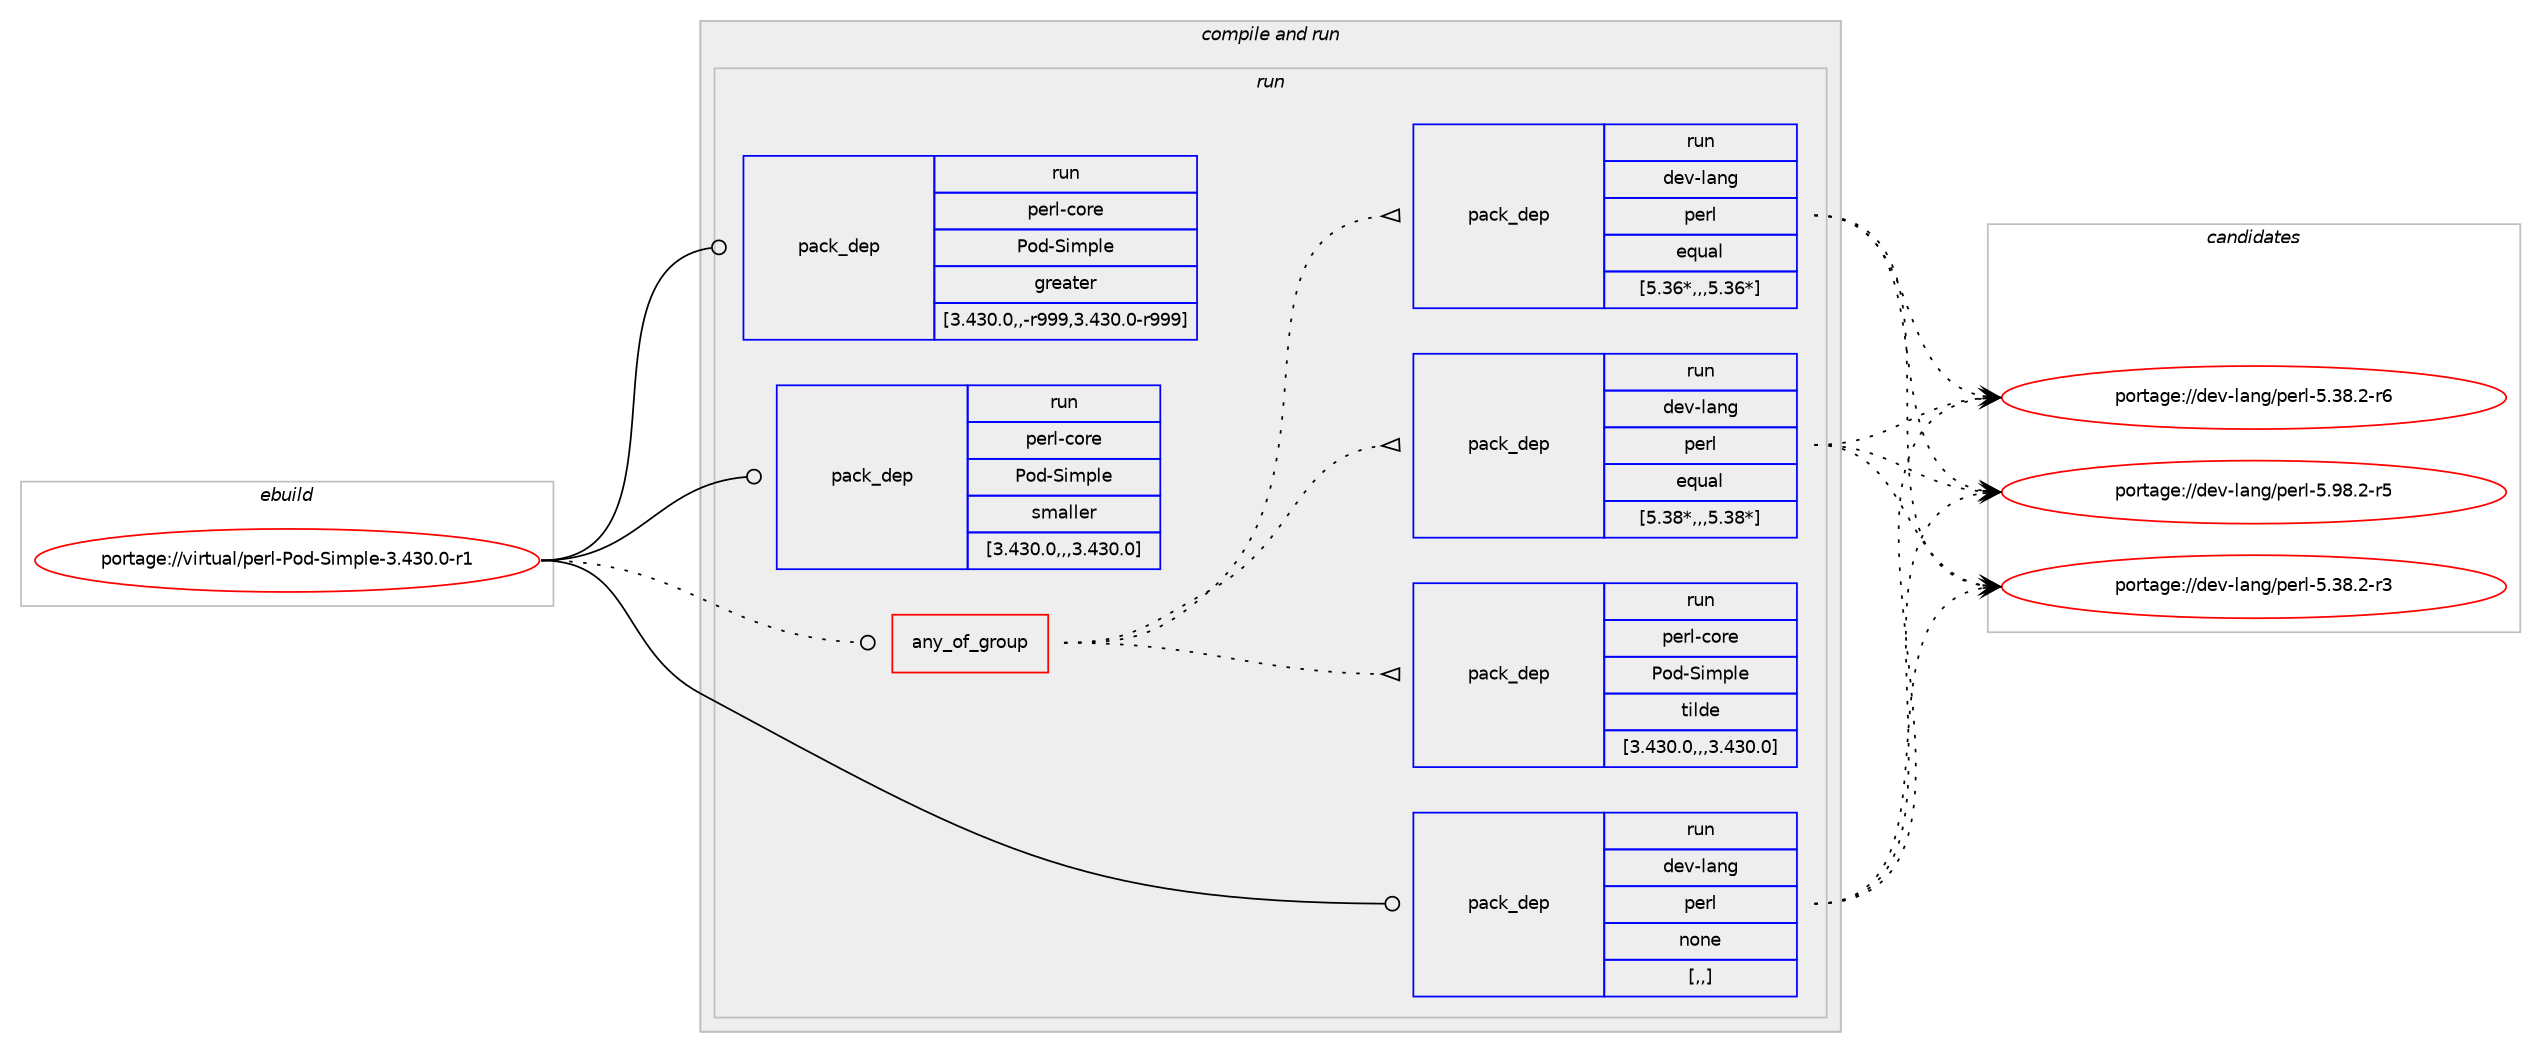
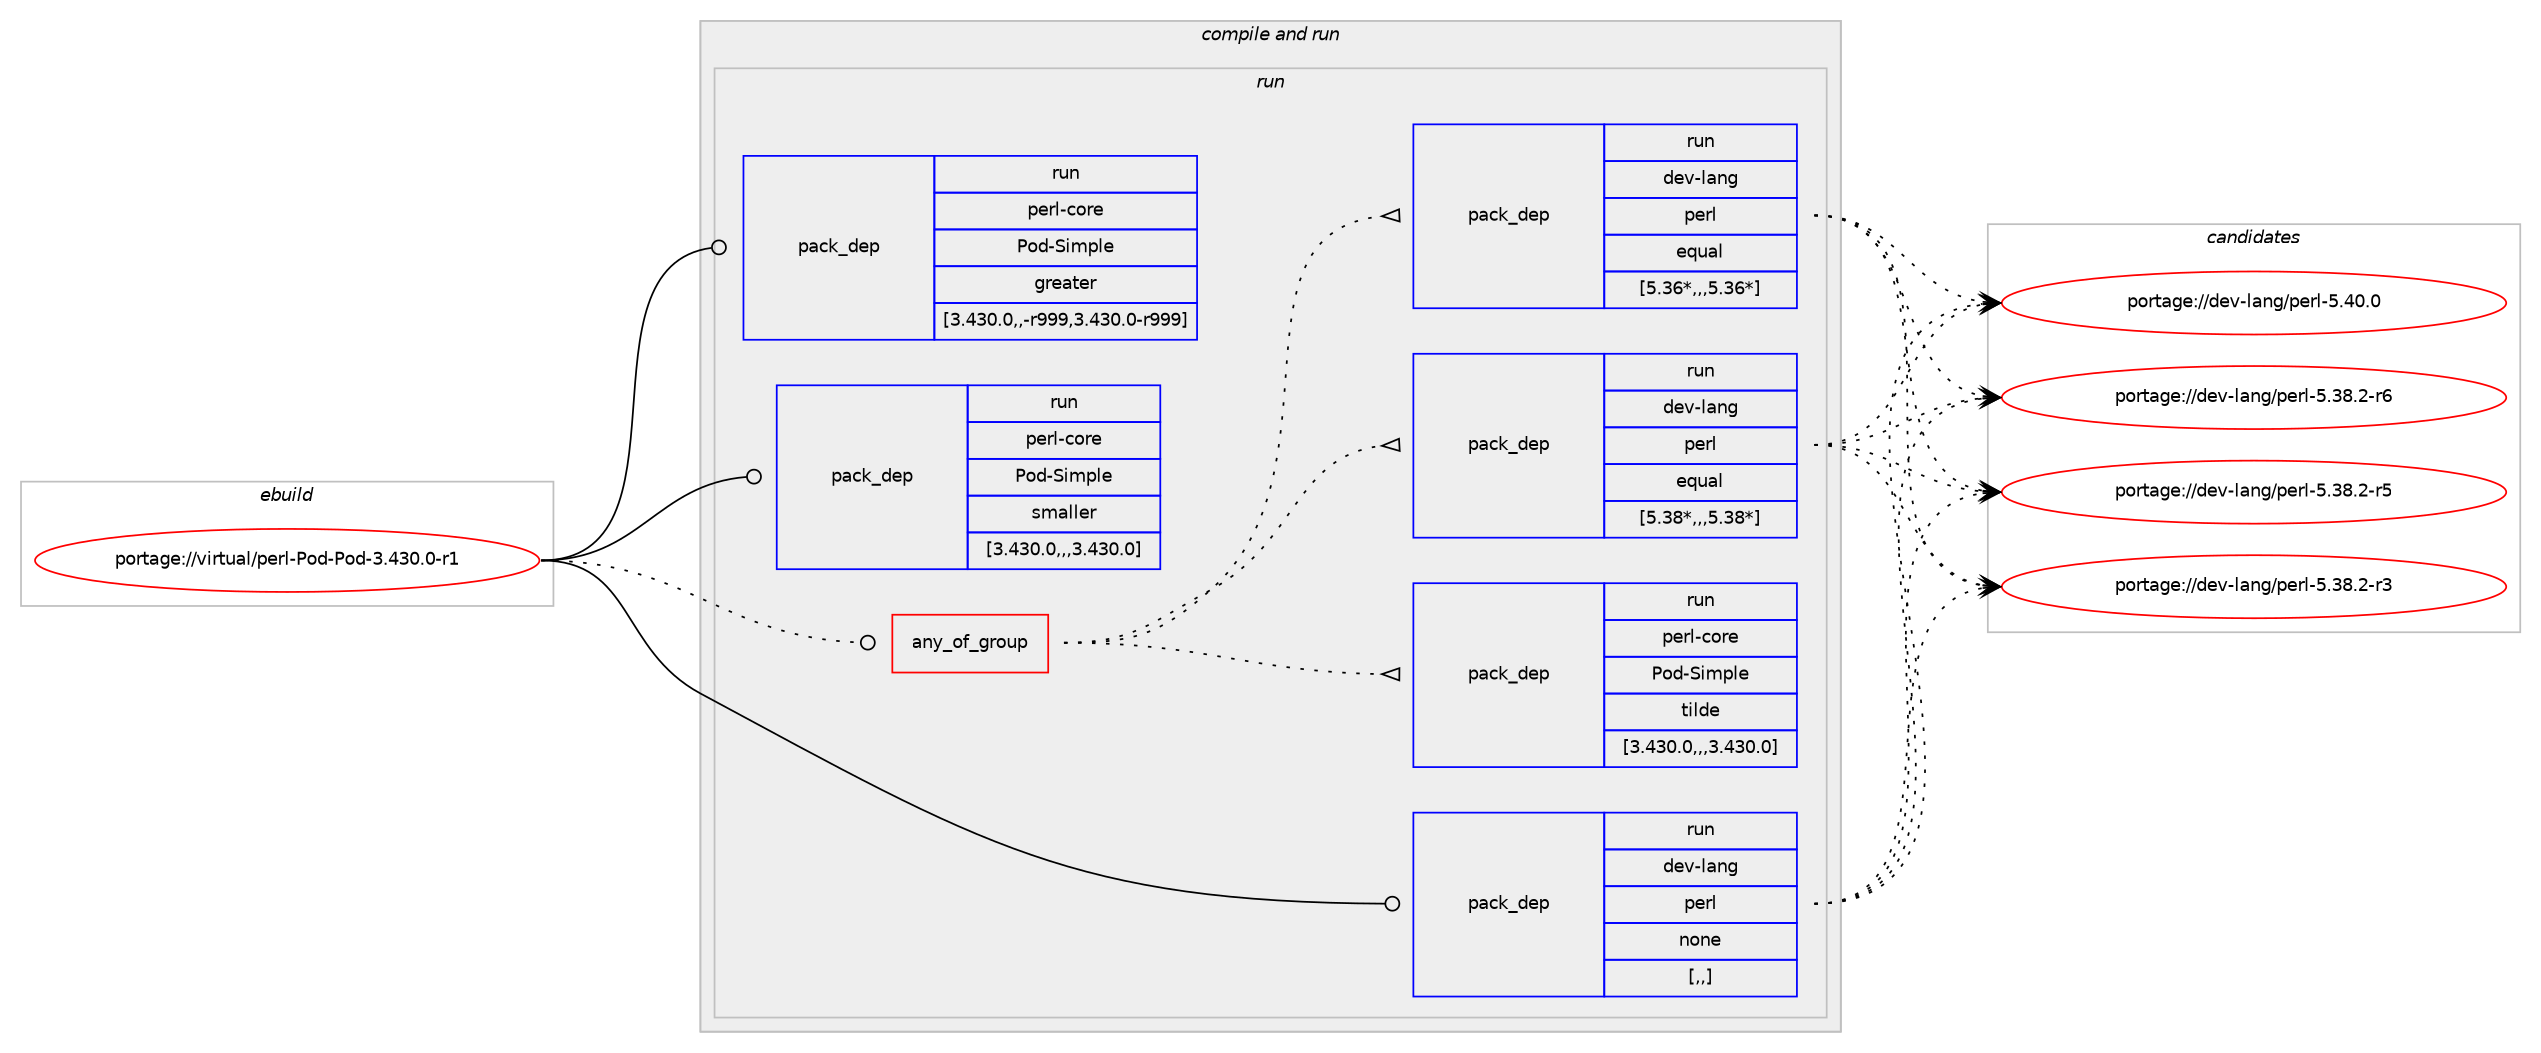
node "portage://dev-lang/perl-5.40.0": added
node "portage://dev-lang/perl-5.98.2-r5": label "portage://dev-lang/perl-5.98.2-r5" -> "portage://dev-lang/perl-5.38.2-r5"
node "portage://virtual/perl-Pod-Simple-3.430.0-r1": label "portage://virtual/perl-Pod-Simple-3.430.0-r1" -> "portage://virtual/perl-Pod-Pod-3.430.0-r1"
